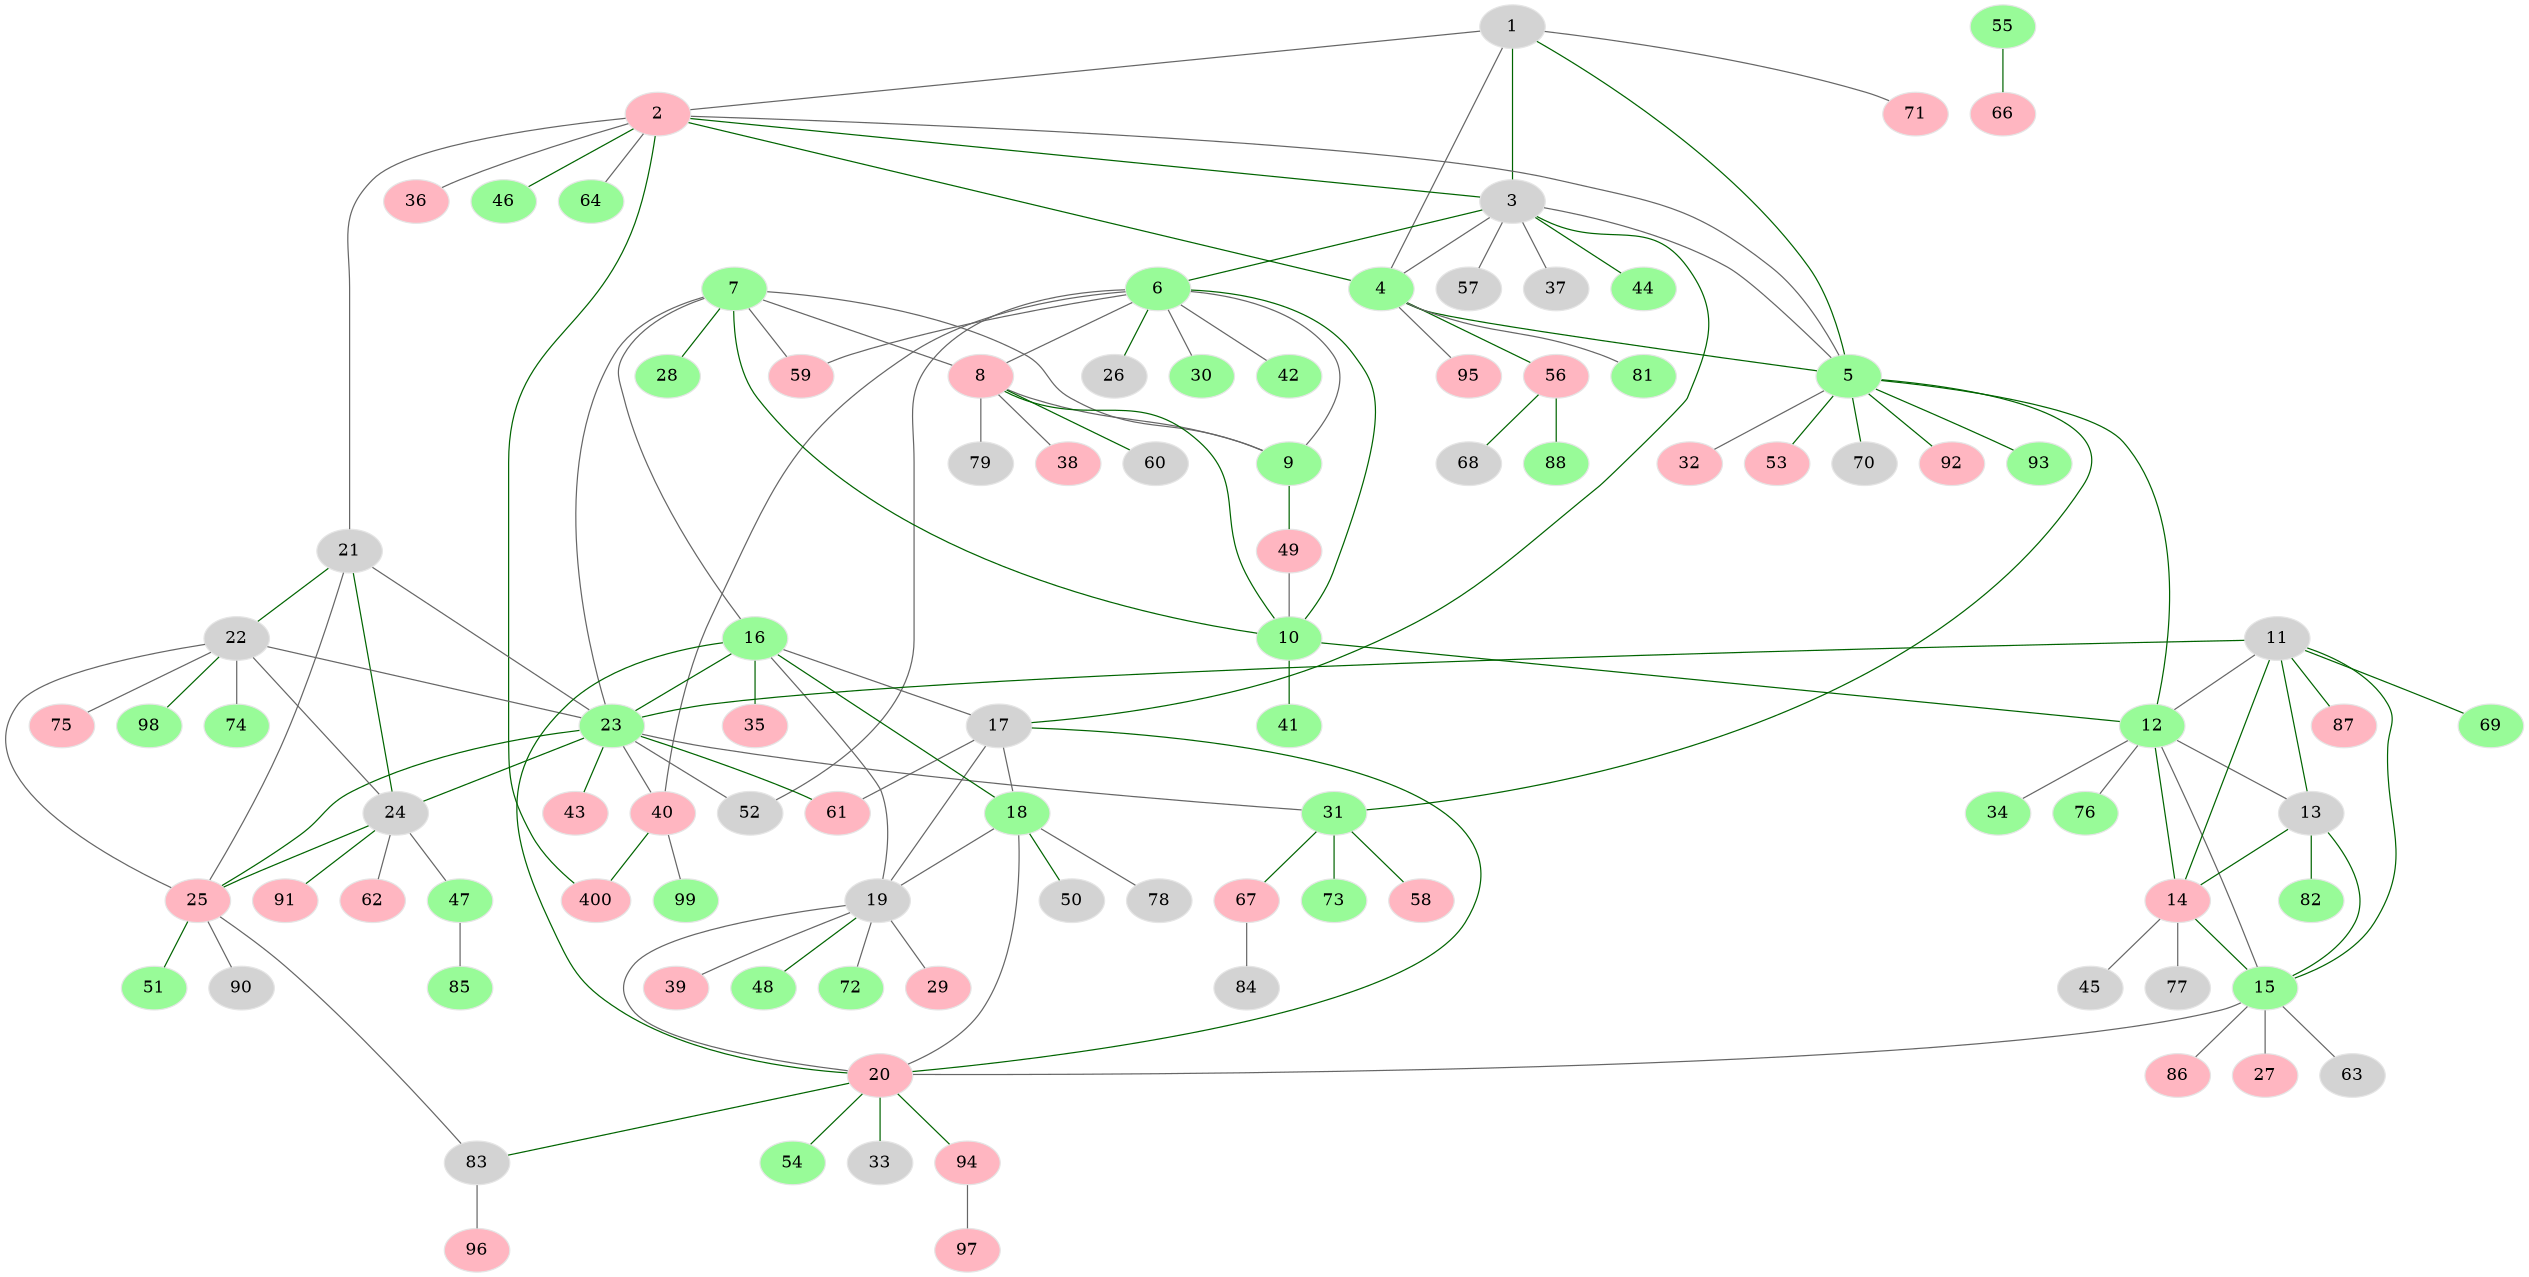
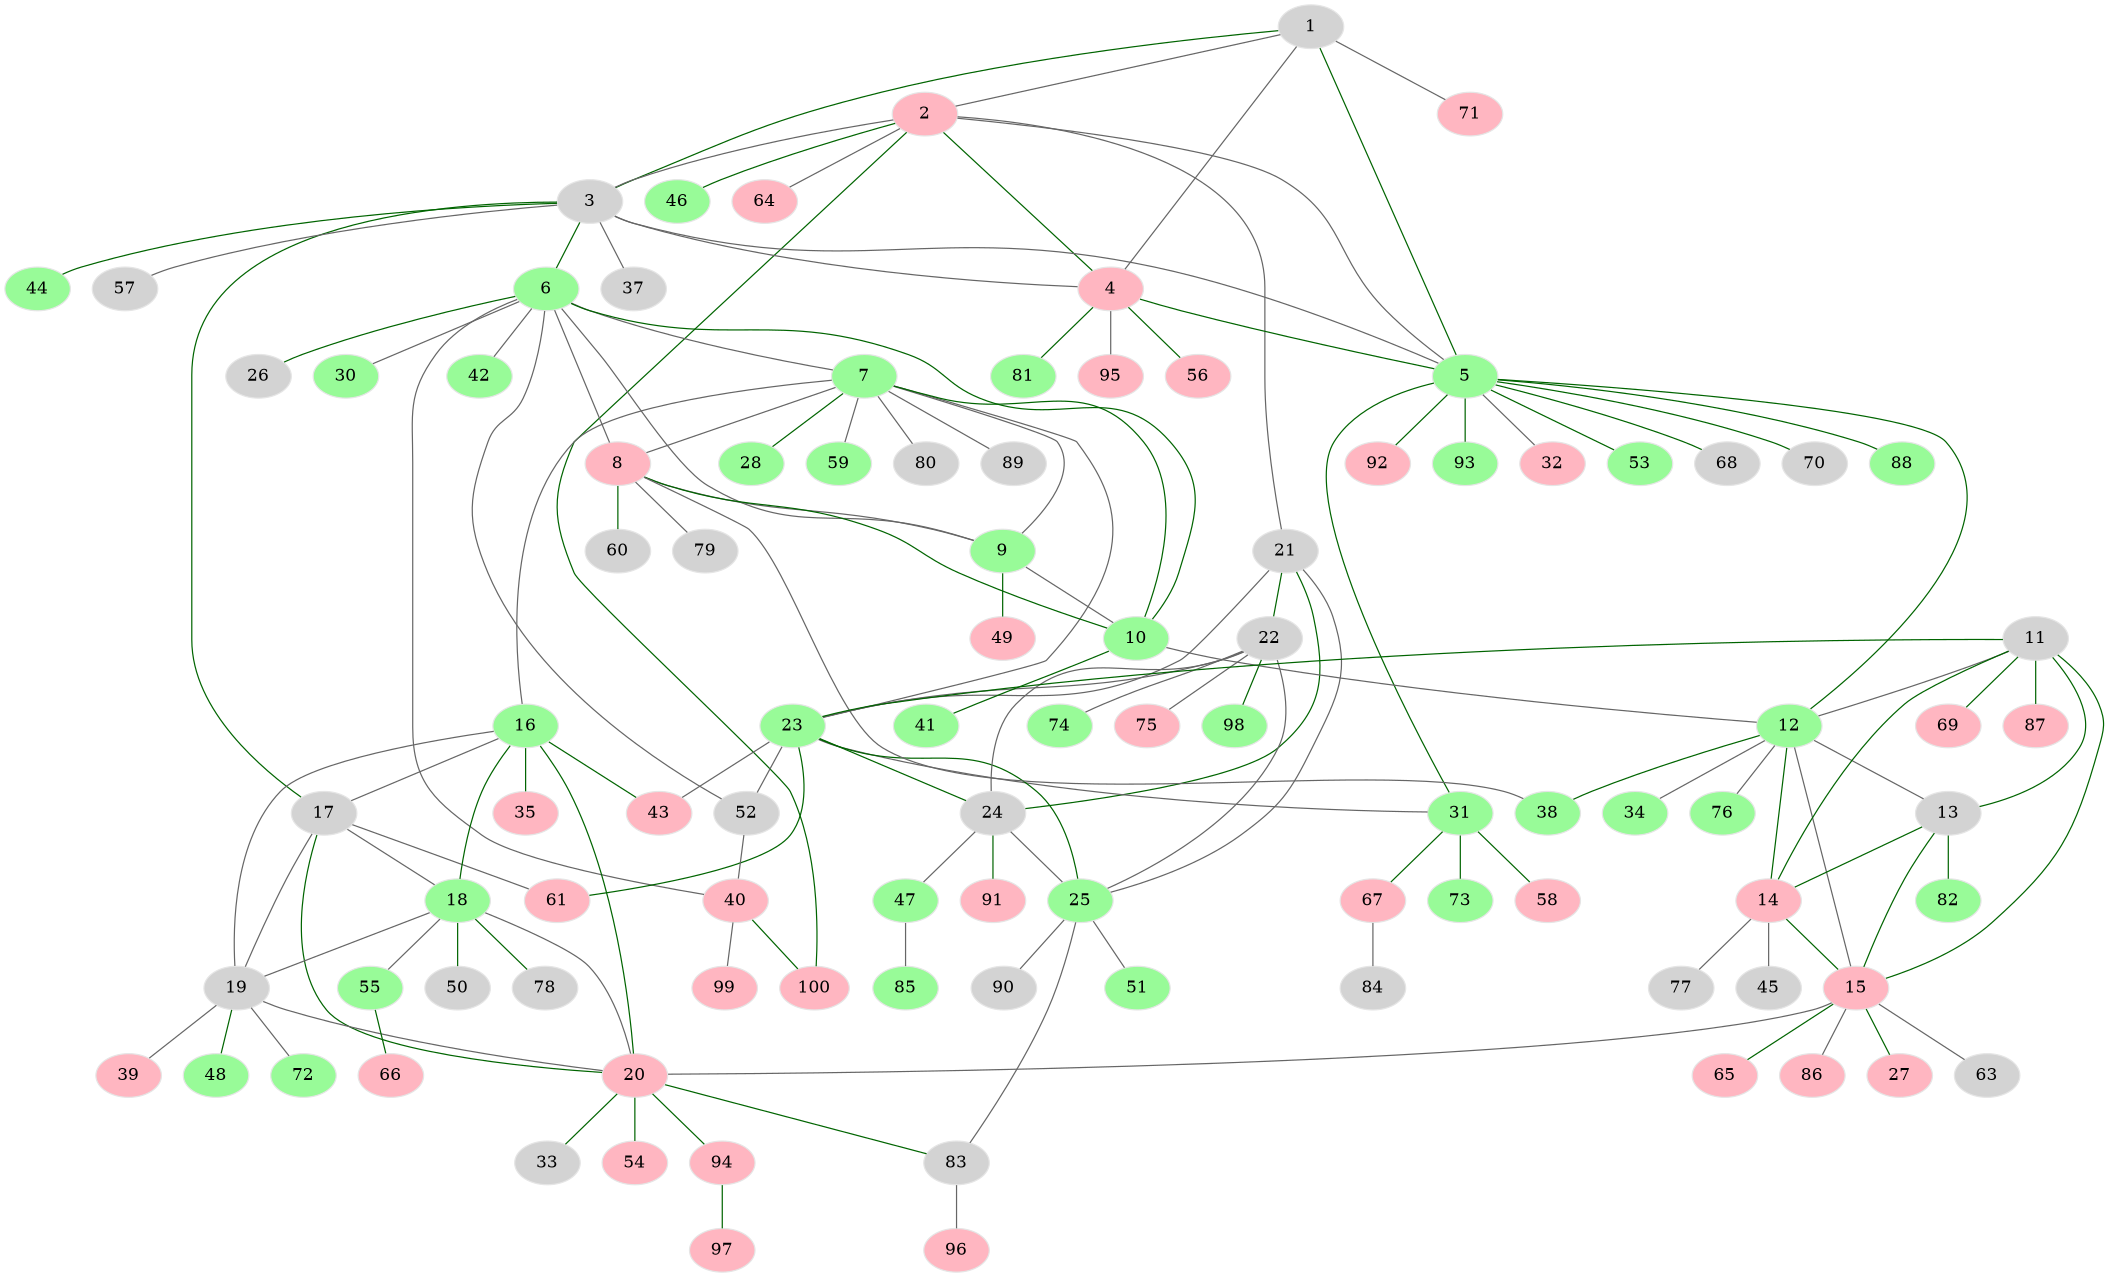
edge "2" -- "3": color darkgreen -> gray40
node "36": removed
node "64": fillcolor palegreen -> lightpink
node "4": fillcolor palegreen -> lightpink
edge "6" -- "59": now "6" -- "7"
edge "4" -- "81": color gray40 -> darkgreen
node "59": fillcolor lightpink -> palegreen
edge "56" -- "68": now "5" -- "68"
edge "56" -- "88": now "5" -- "88"
node "80": added
node "89": added
node "38": fillcolor lightpink -> palegreen
node "53": fillcolor lightpink -> palegreen
edge "49" -- "10": now "9" -- "10"
edge "10" -- "12": color darkgreen -> gray40
edge "16" -- "23": now "16" -- "43"
node "69": fillcolor palegreen -> lightpink
edge "12" -- "38": added
edge "23" -- "40": now "52" -- "40"
edge "23" -- "43": color darkgreen -> gray40
edge "24" -- "25": color darkgreen -> gray40
edge "18" -- "78": color gray40 -> darkgreen
node "25": fillcolor lightpink -> palegreen
node "62": removed
node "400": label "400" -> "100"
node "99": fillcolor palegreen -> lightpink
edge "25" -- "51": color darkgreen -> gray40
edge "18" -- "55": added
node "29": removed
node "15": fillcolor palegreen -> lightpink
edge "15" -- "27": color gray40 -> darkgreen
node "65": added
node "54": fillcolor palegreen -> lightpink
edge "94" -- "97": color gray40 -> darkgreen
